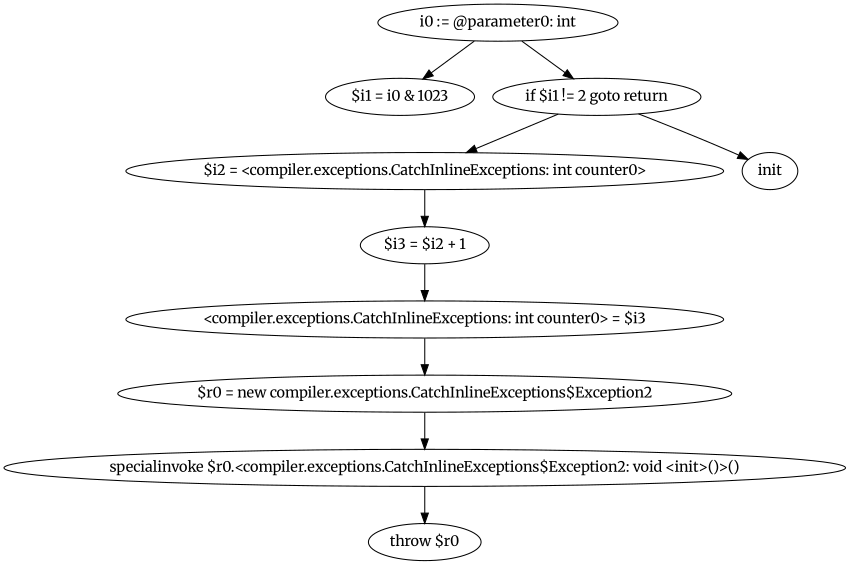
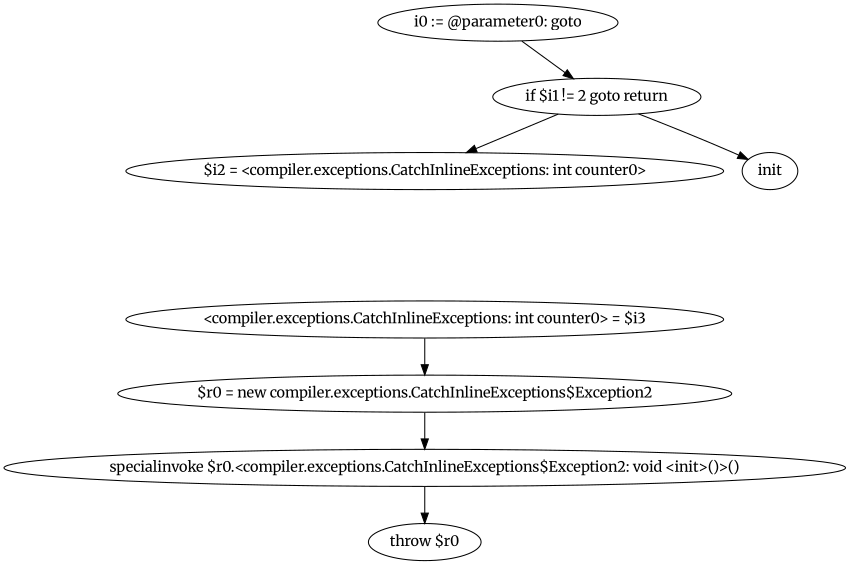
node "i0 := @parameter0: int": label "i0 := @parameter0: int" -> "i0 := @parameter0: goto"
node "$i1 = i0 & 1023": removed
node "$i3 = $i2 + 1": removed
